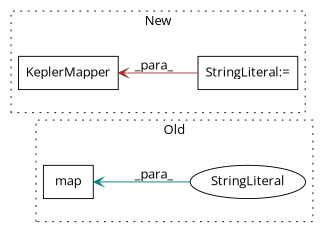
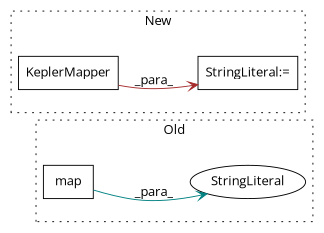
edge "StringLiteral:=" -> "KeplerMapper": reversed
edge "StringLiteral" -> "map": reversed
